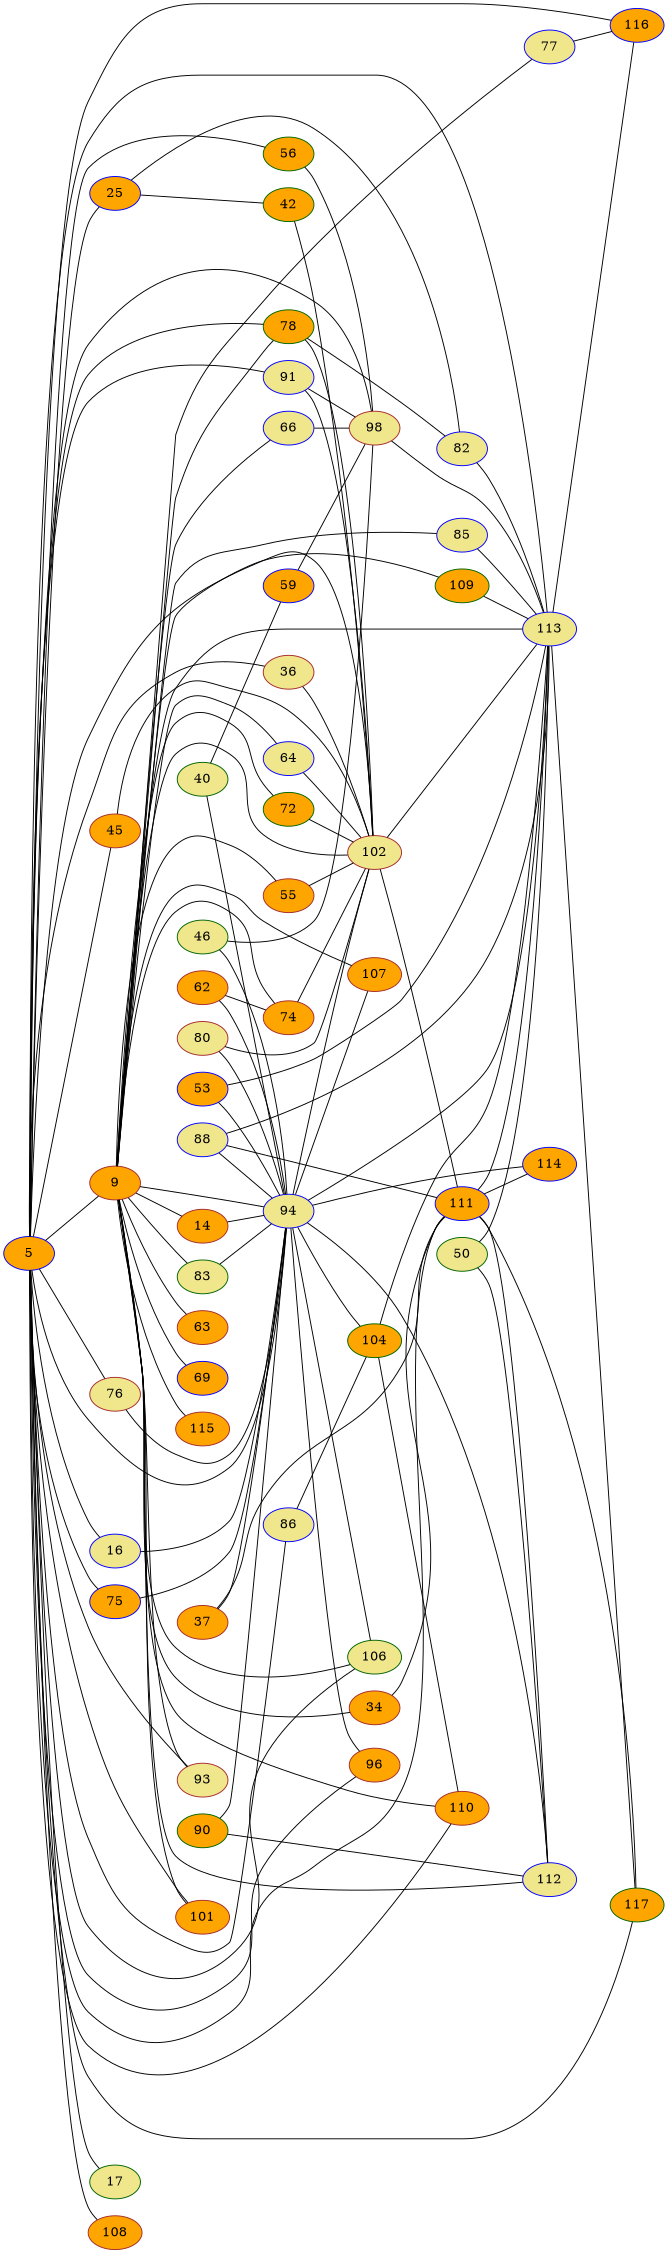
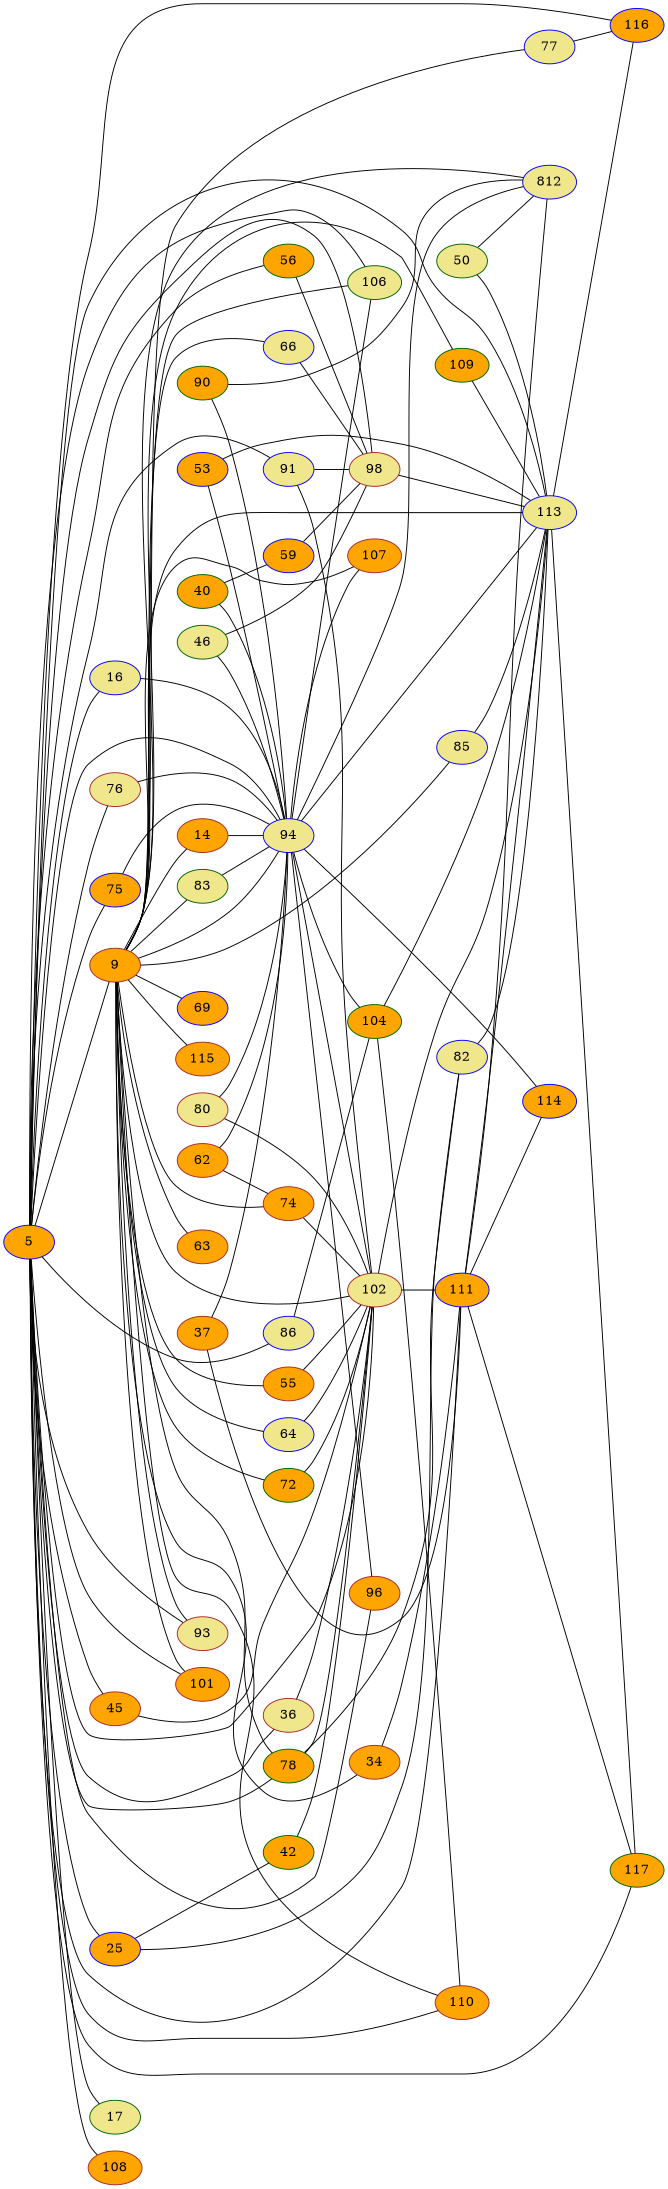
node "40": fillcolor khaki -> orange
node "88": removed
node "112": label "112" -> "812"
